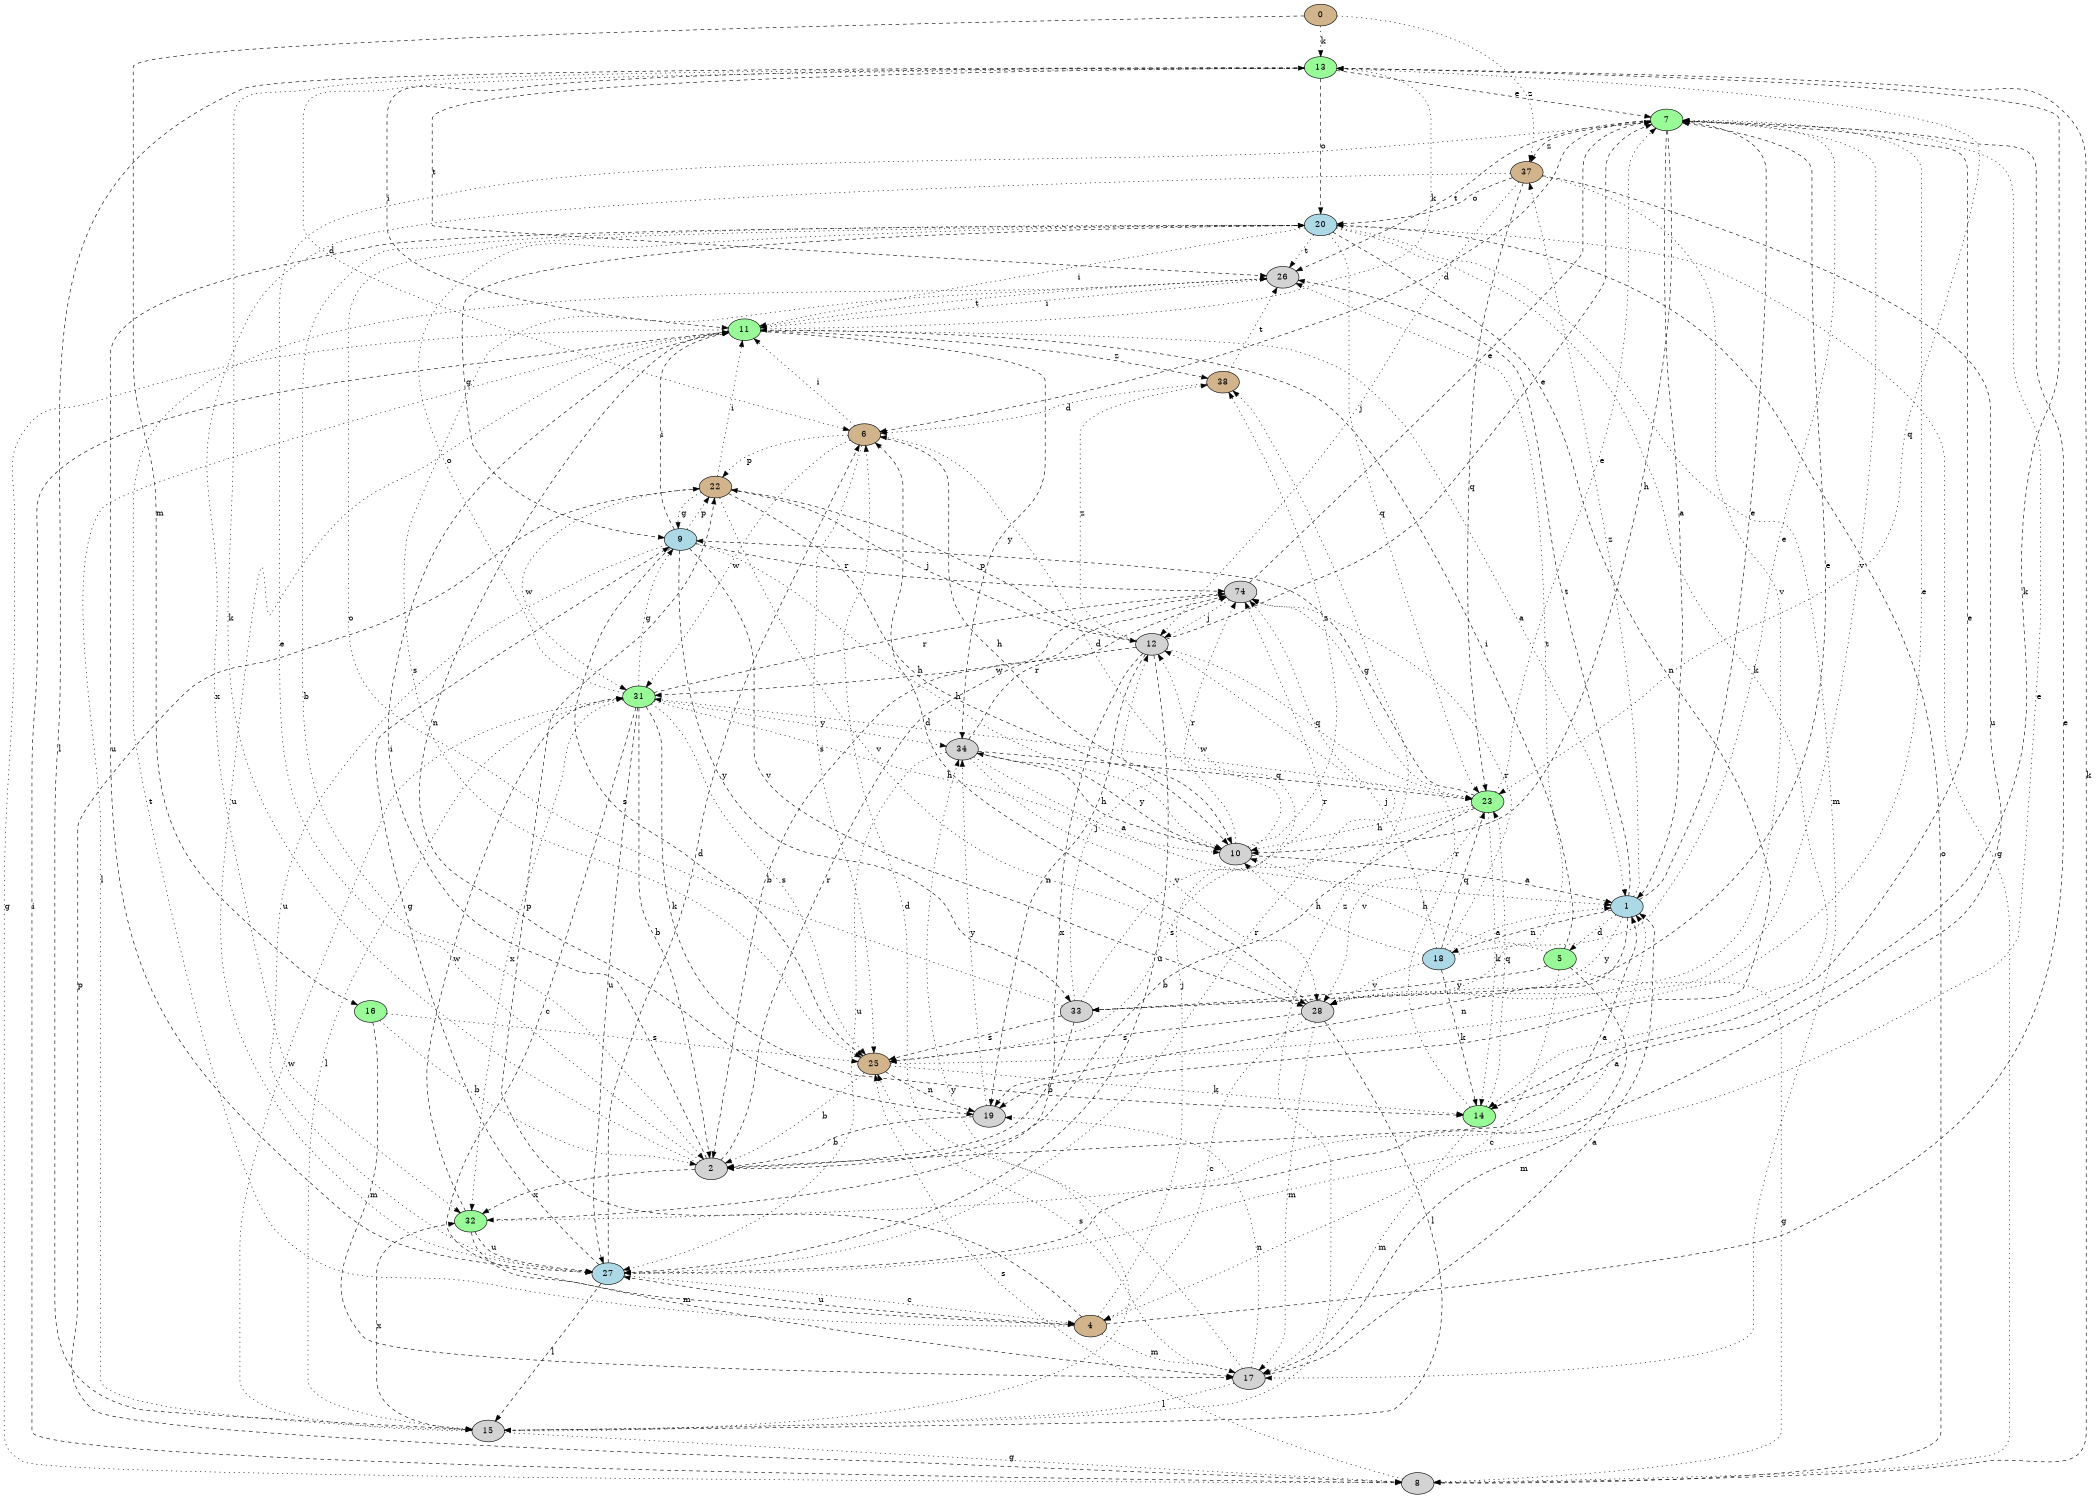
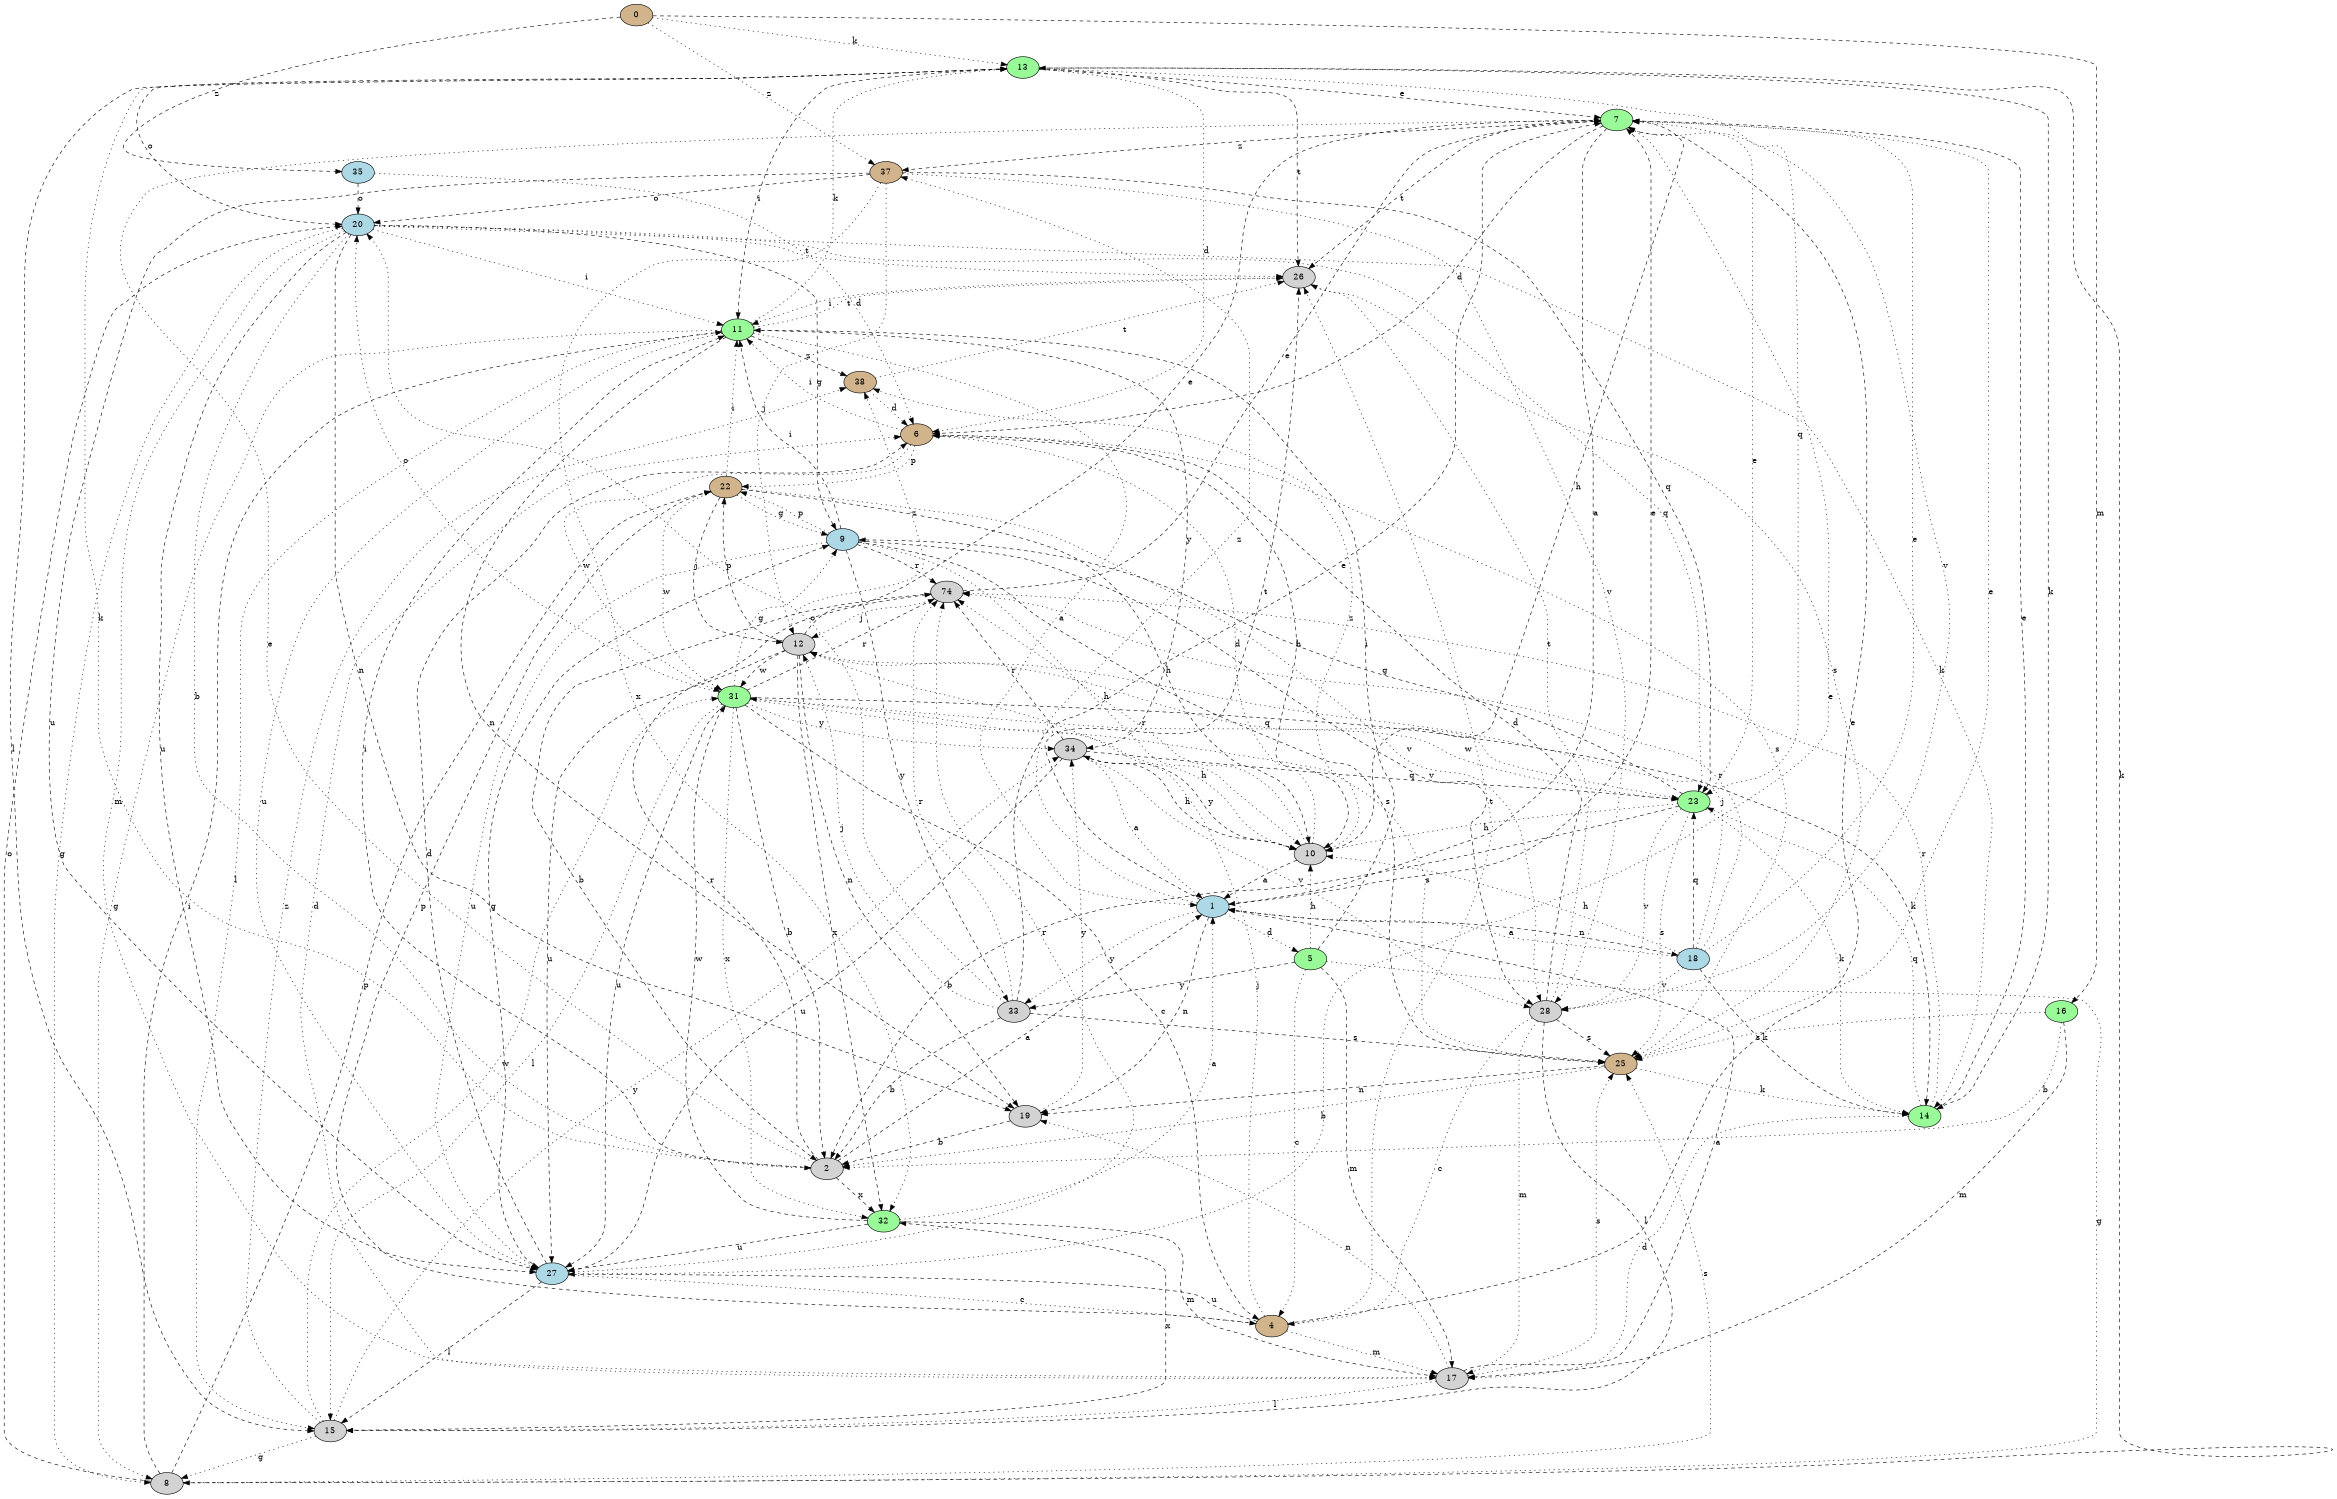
node "35": added
edge "34" -> "27": style dotted -> dashed
edge "14" -> "17": label "m" -> "d"
